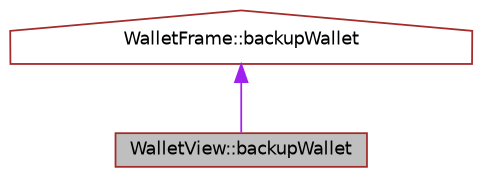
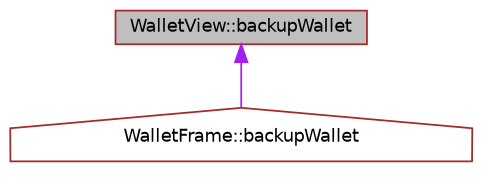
edge "WalletView::backupWallet" -> "WalletFrame::backupWallet": reversed
